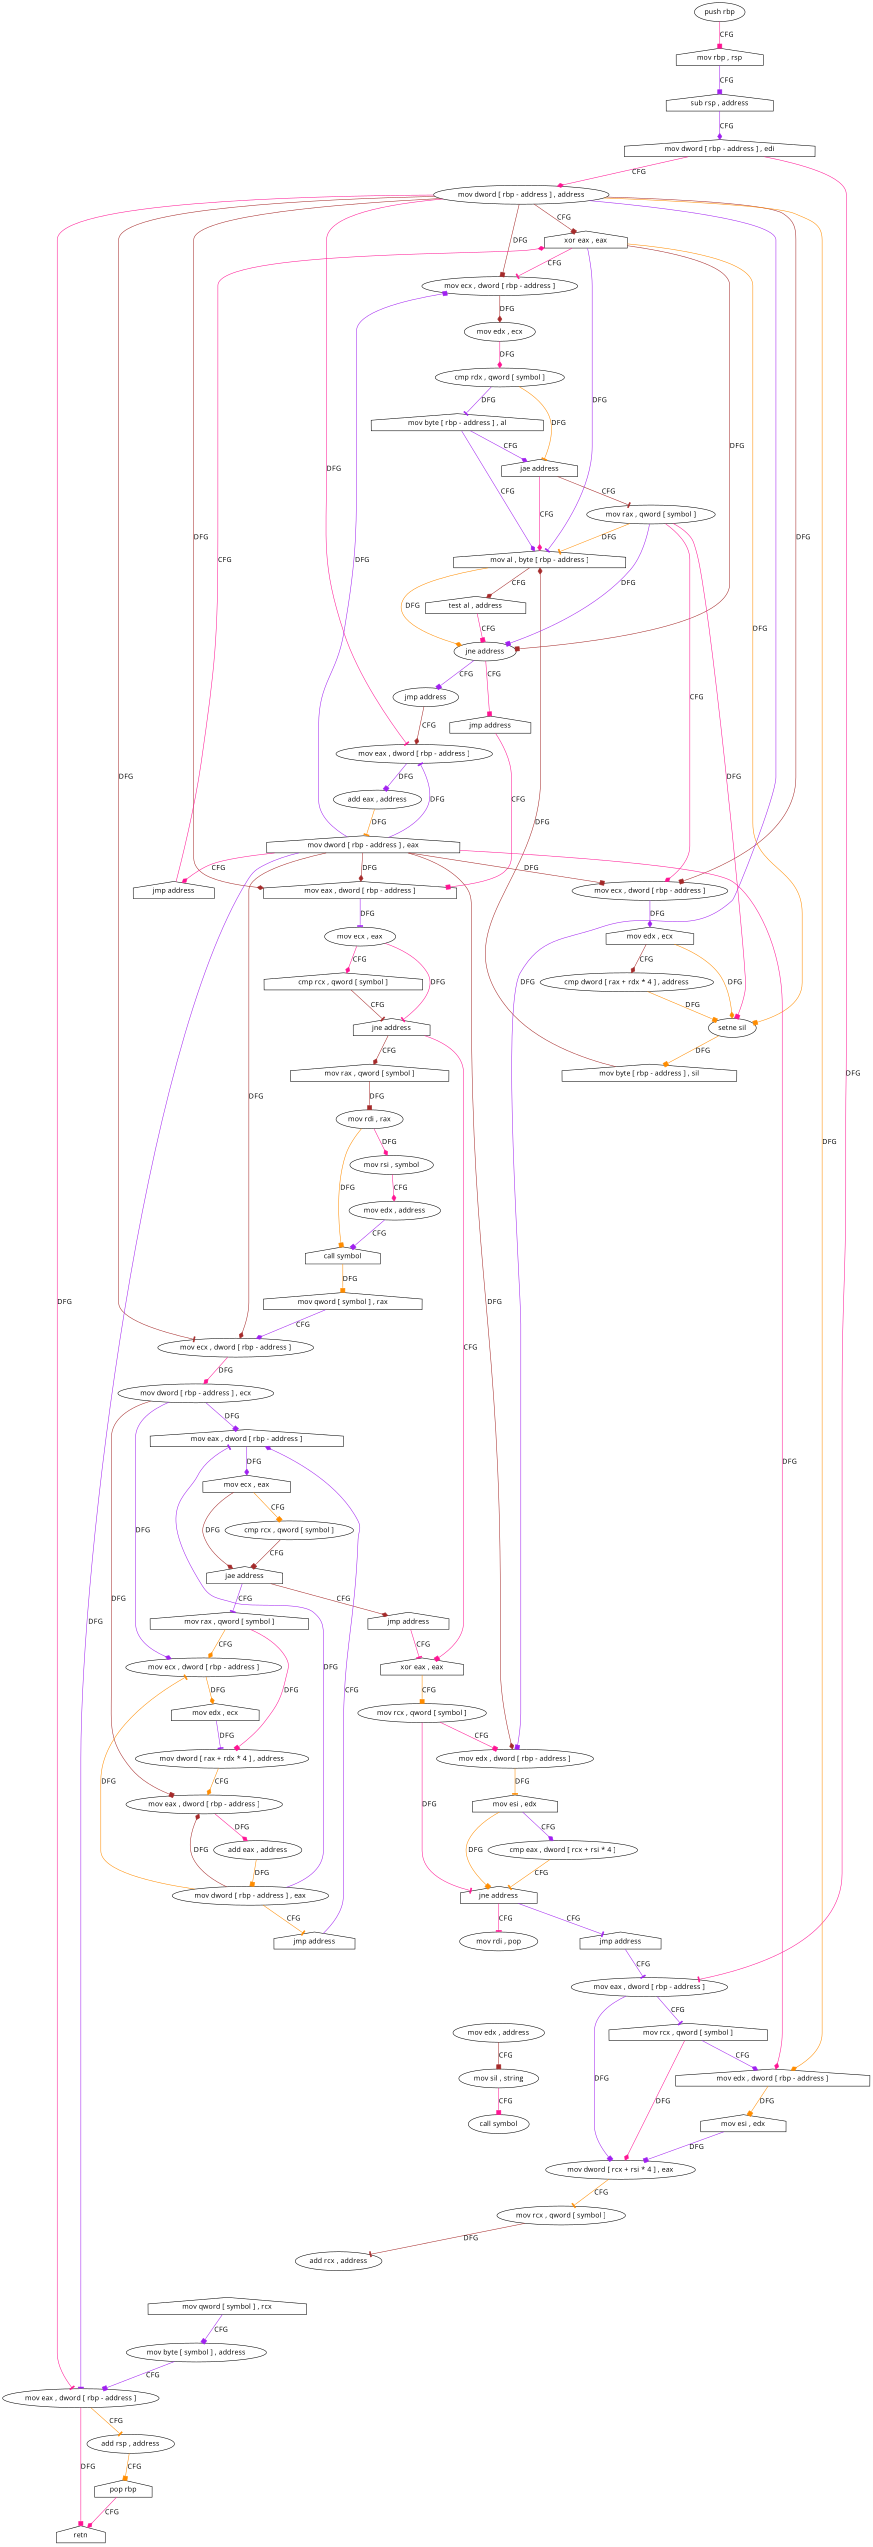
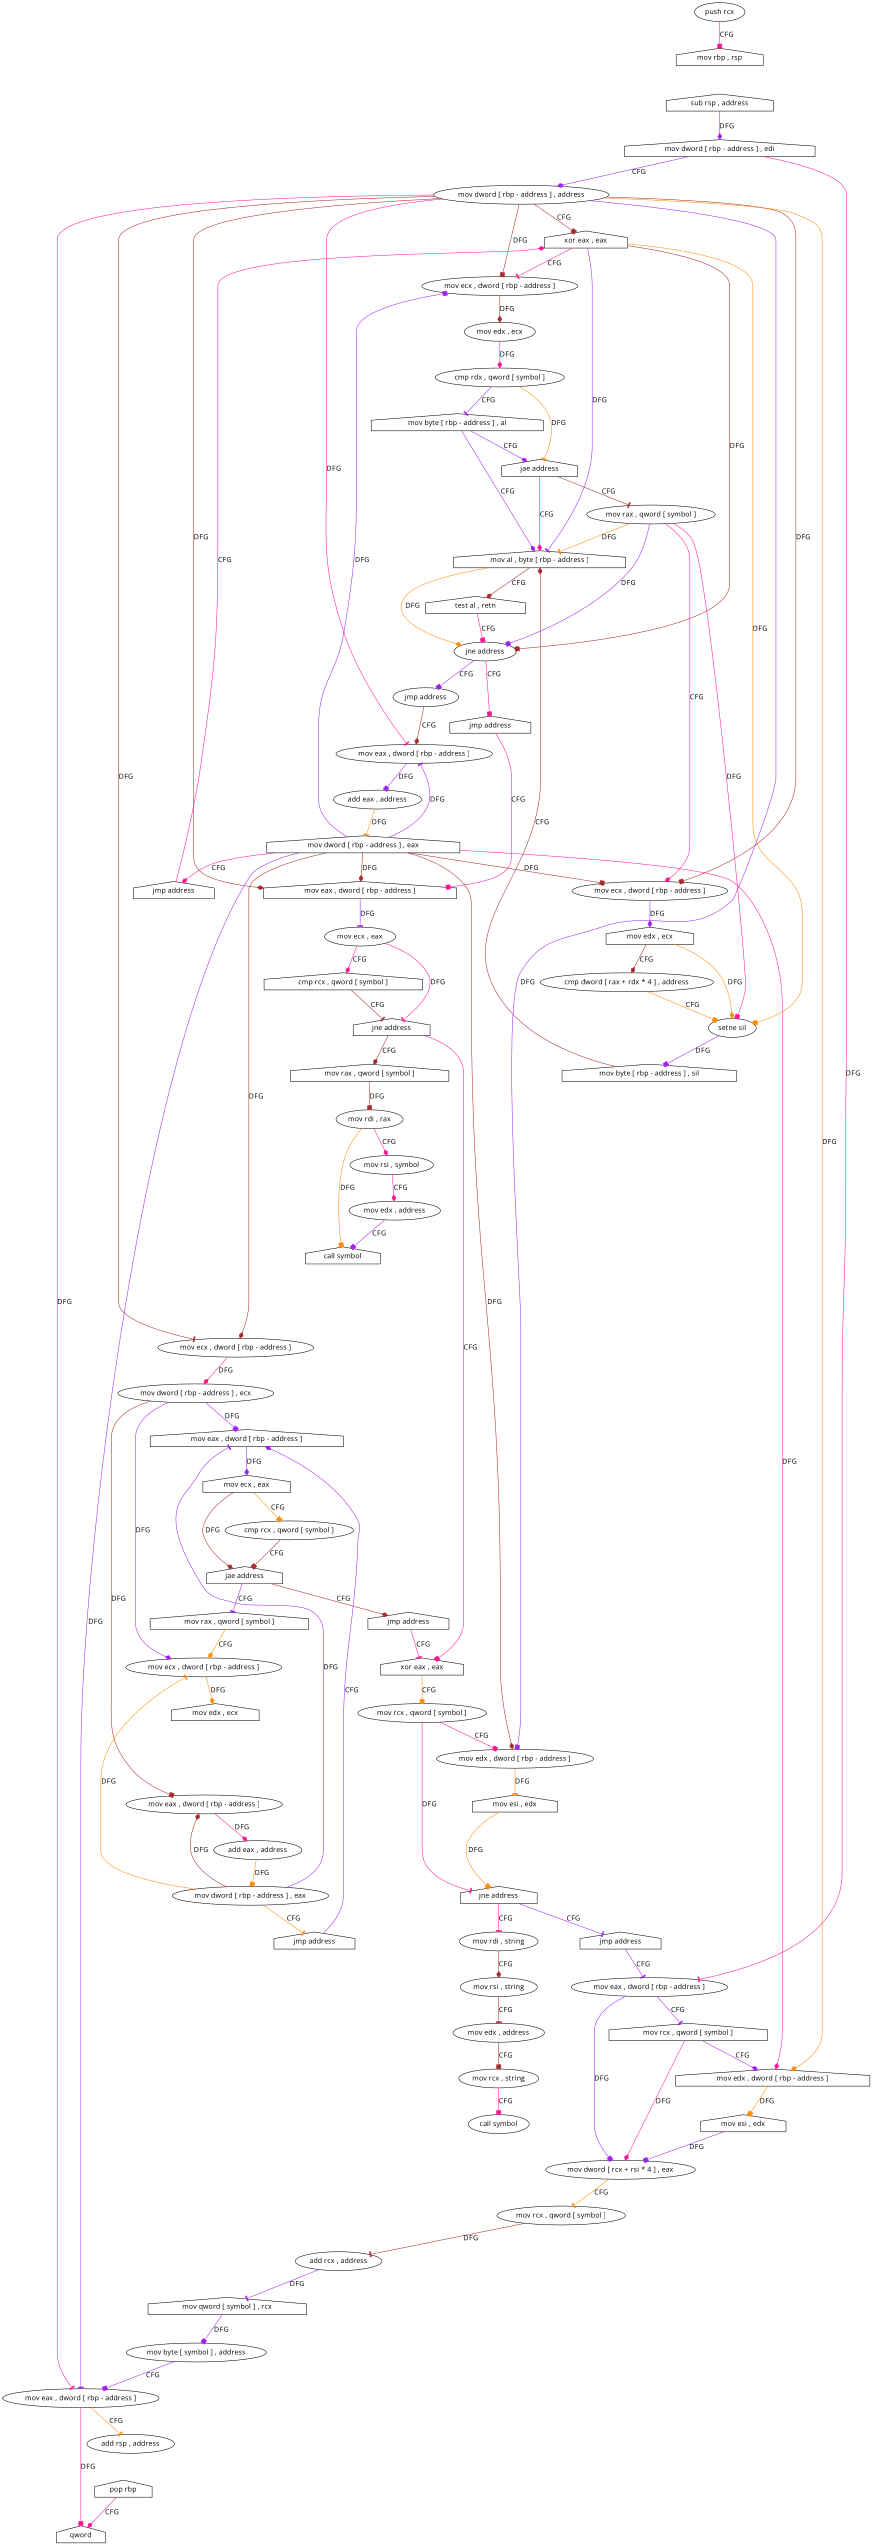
node "push rbp": label "push rbp" -> "push rcx"
edge "mov rbp , rsp" -> "sub rsp , address": removed, label "CFG"
edge "sub rsp , address" -> "mov dword [ rbp - address ] , edi": label "CFG" -> "DFG"
edge "mov dword [ rbp - address ] , edi" -> "mov dword [ rbp - address ] , address": color deeppink -> purple
edge "cmp rdx , qword [ symbol ]" -> "mov byte [ rbp - address ] , al": label "DFG" -> "CFG"
node "test al , address": label "test al , address" -> "test al , retn"
edge "mov byte [ rbp - address ] , sil" -> "mov al , byte [ rbp - address ]": label "DFG" -> "CFG"
edge "cmp dword [ rax + rdx * 4 ] , address" -> "setne sil": label "DFG" -> "CFG"
edge "setne sil" -> "mov byte [ rbp - address ] , sil": color darkorange -> purple
edge "mov rdi , rax" -> "mov rsi , symbol": label "DFG" -> "CFG"
node "mov qword [ symbol ] , rax": removed
node "mov dword [ rax + rdx * 4 ] , address": removed
node "cmp eax , dword [ rcx + rsi * 4 ]": removed
node "mov rdi , pop": label "mov rdi , pop" -> "mov rdi , string"
node "mov rsi , string": added
node "mov sil , string": label "mov sil , string" -> "mov rcx , string"
edge "add rcx , address" -> "mov qword [ symbol ] , rcx": added, label "DFG"
edge "mov qword [ symbol ] , rcx" -> "mov byte [ symbol ] , address": label "CFG" -> "DFG"
edge "add rsp , address" -> "pop rbp": removed, label "CFG"
node "retn": label "retn" -> "qword"
